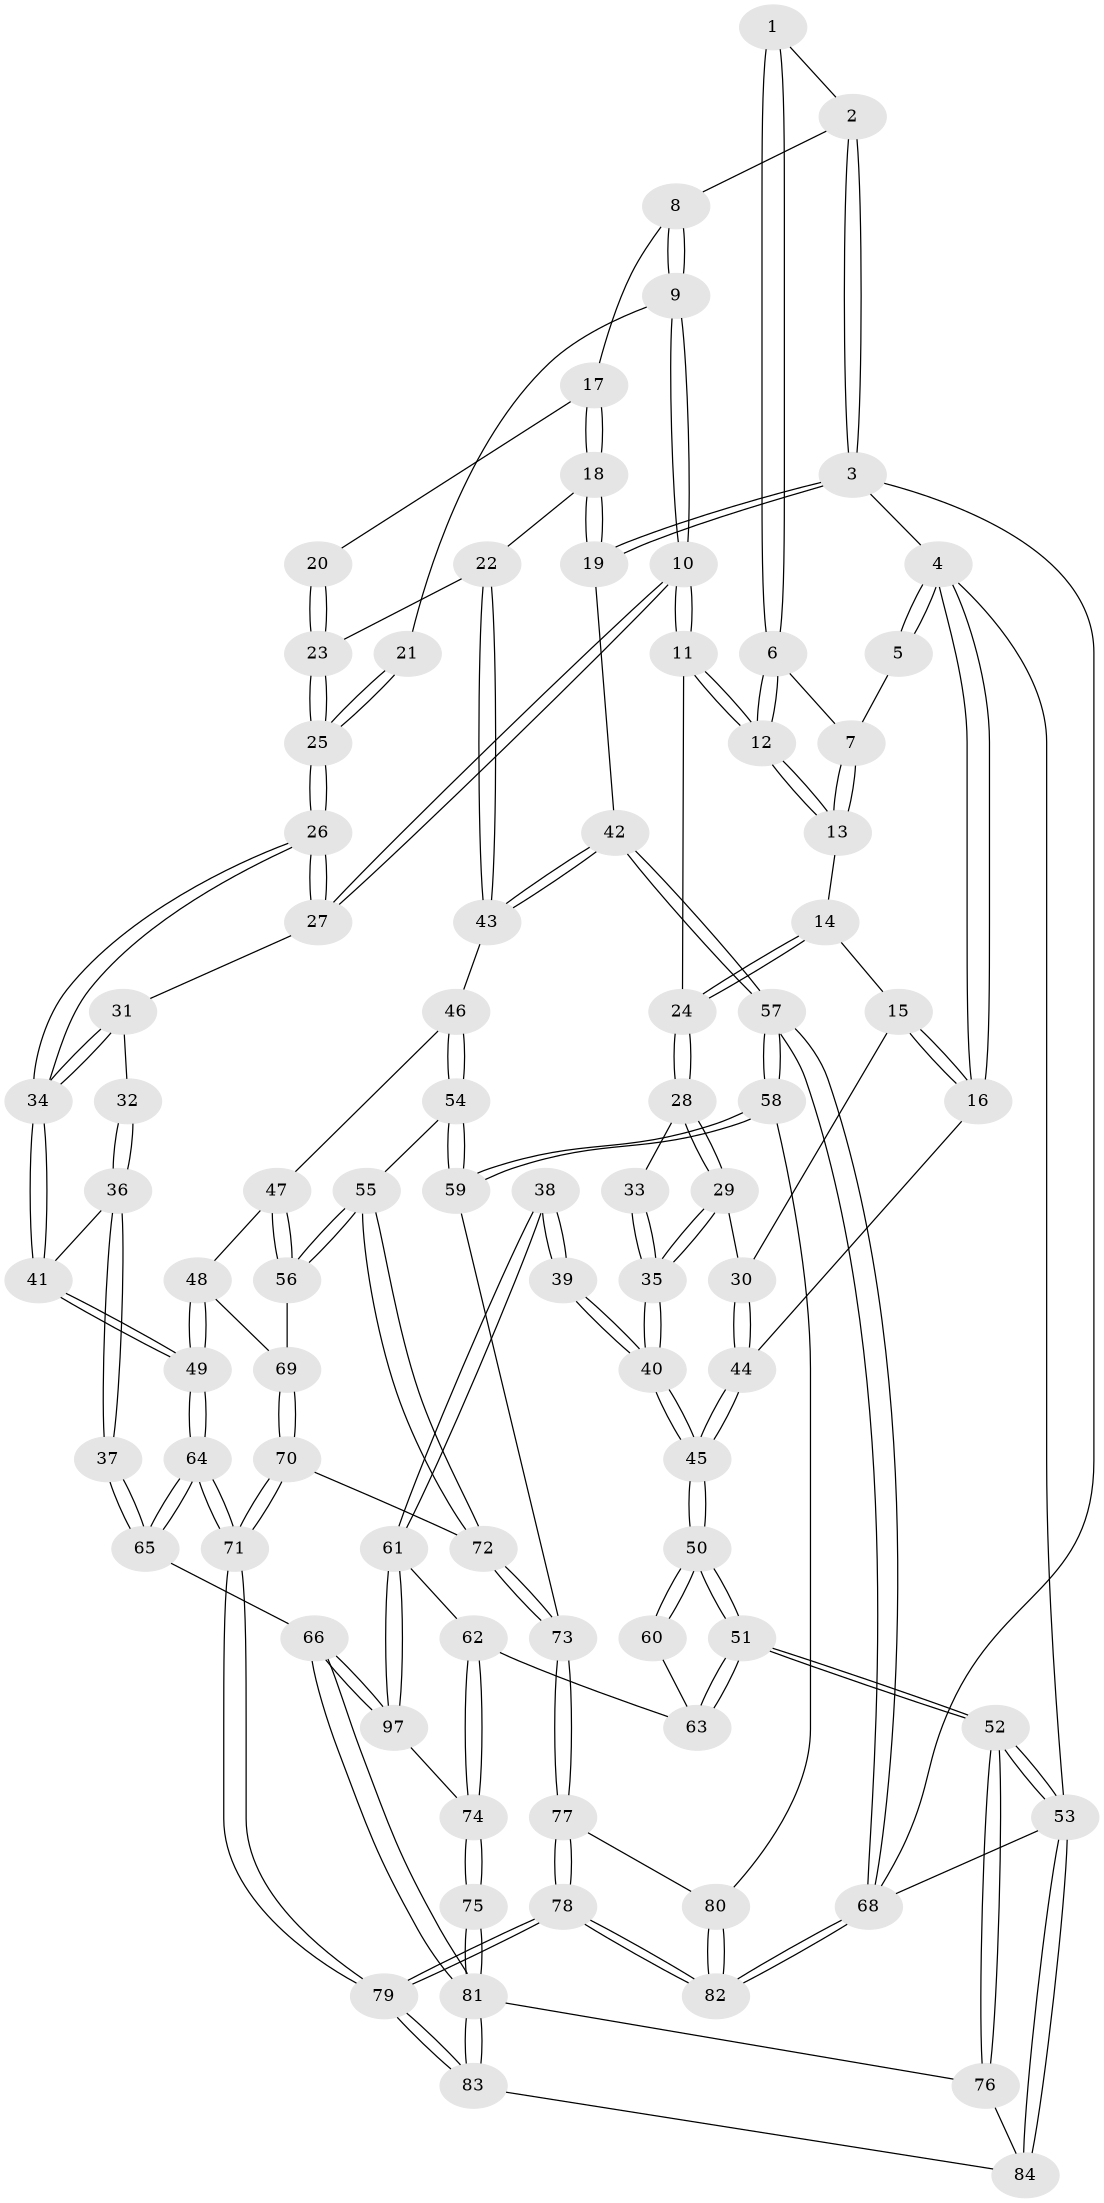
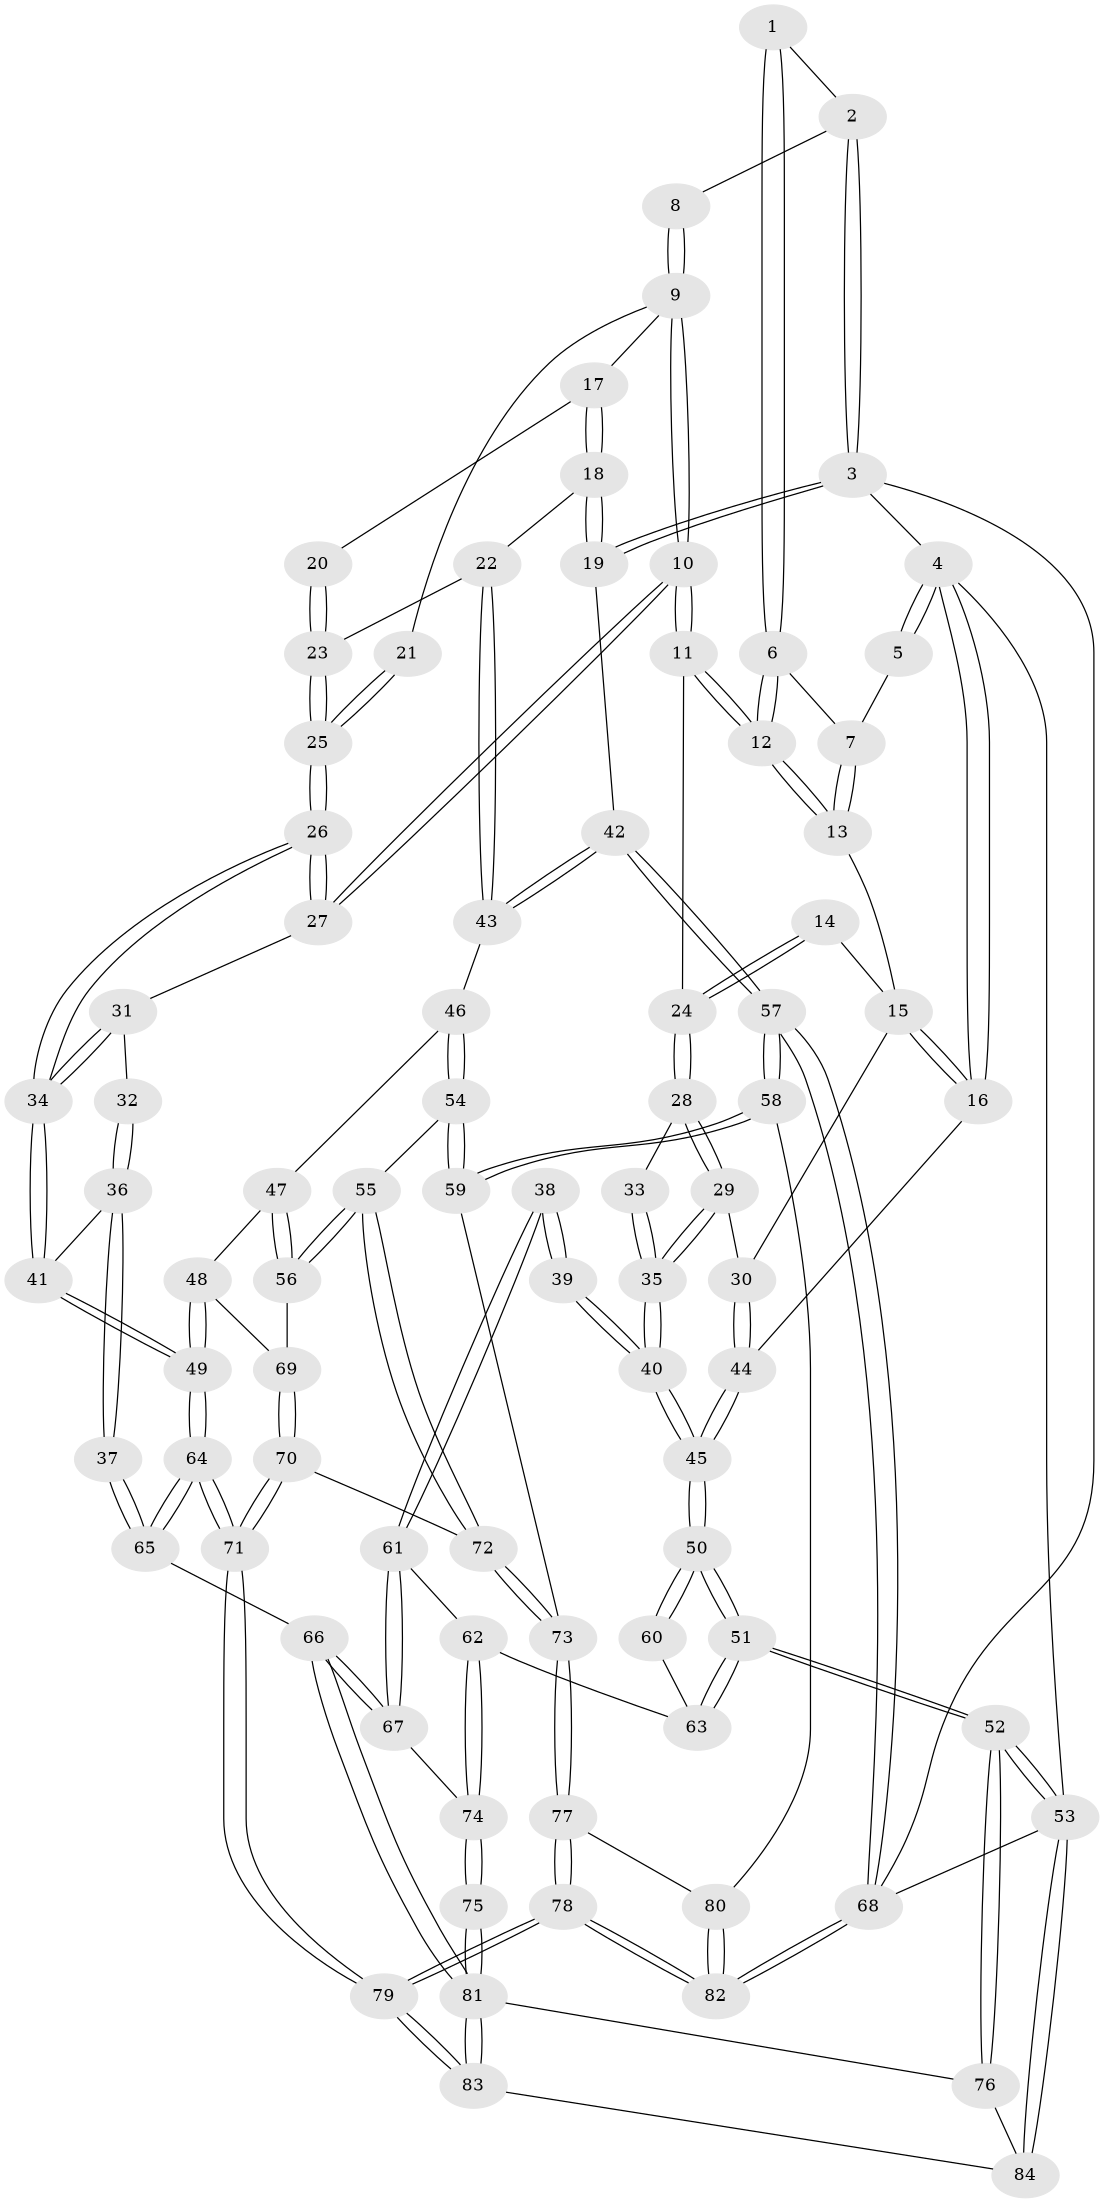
edge "8" -- "17": now "9" -- "17"
edge "13" -- "14": now "13" -- "15"
node "97": label "97" -> "67"
